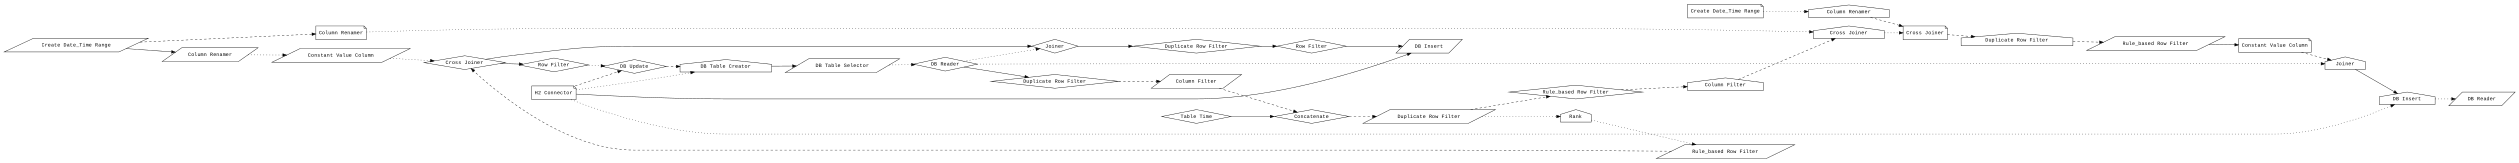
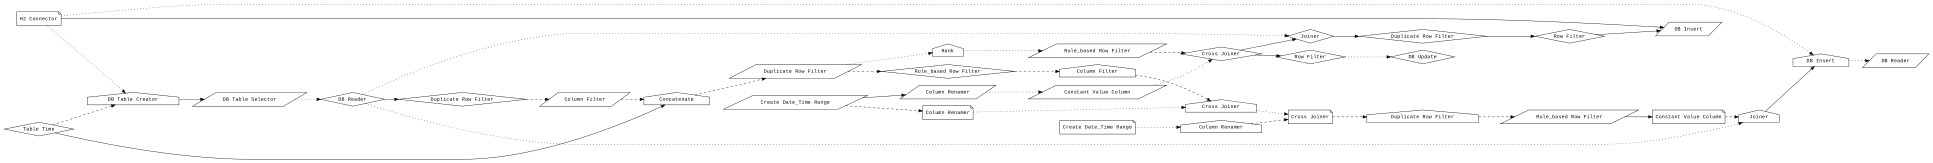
edge "DB Update" -> "DB Table Creator": now "Table Time" -> "DB Table Creator"
edge "H2 Connector" -> "DB Update": removed
node "Concatenate": shape diamond -> house
